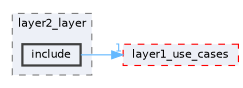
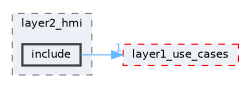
cluster "layer2_layer": label "layer2_layer" -> "layer2_hmi"
